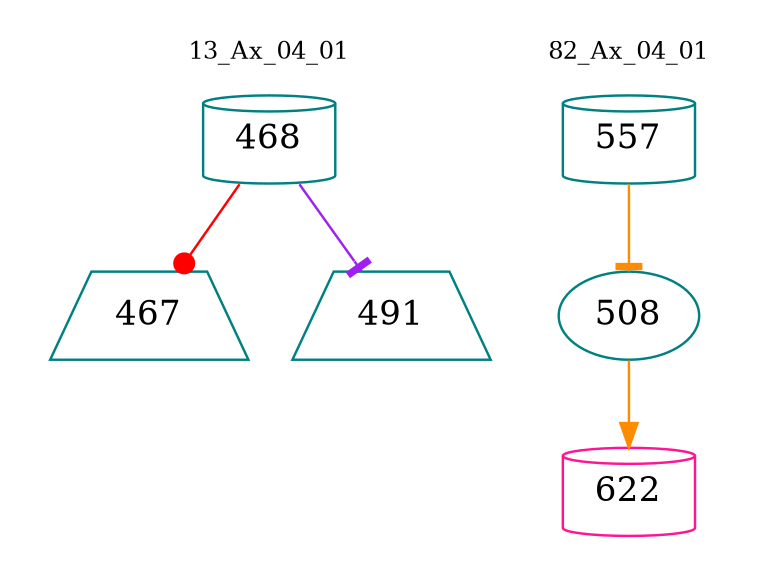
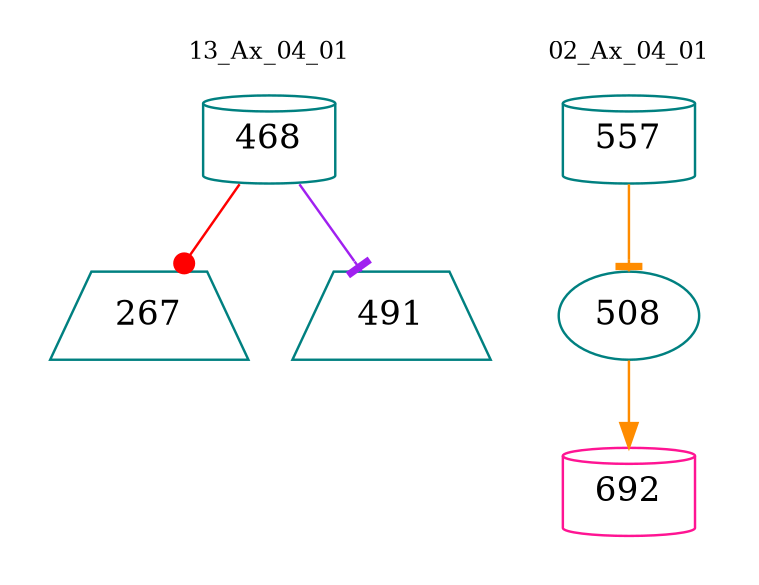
cluster "82_Ax_04_01": label "82_Ax_04_01" -> "02_Ax_04_01"
node "467": label "467" -> "267"
node "622": label "622" -> "692"
